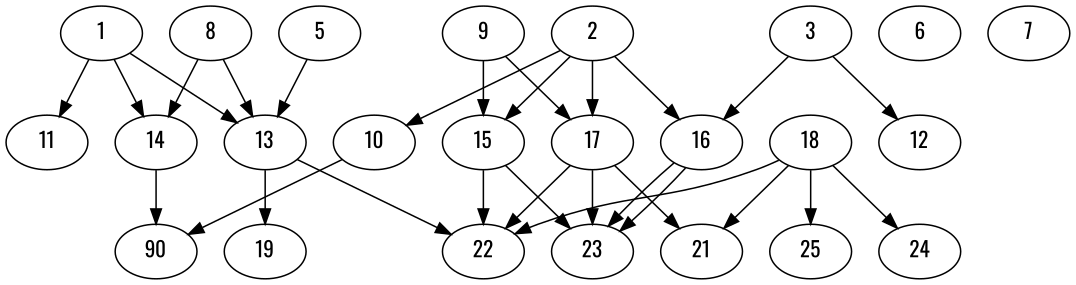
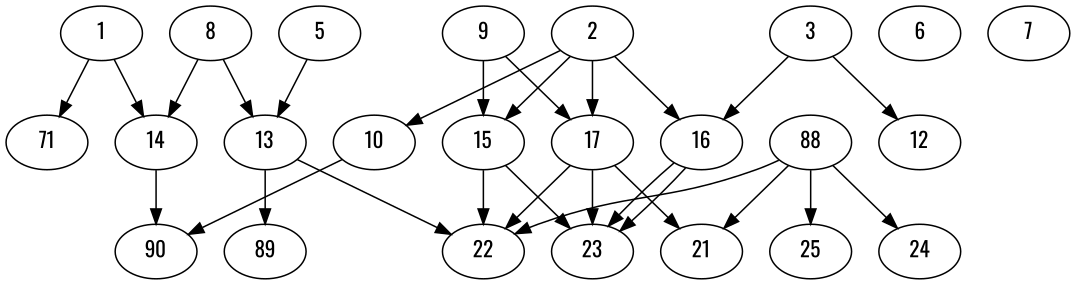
edge "1" -> "13": removed
node "11": label "11" -> "71"
node "18": label "18" -> "88"
node "19": label "19" -> "89"
